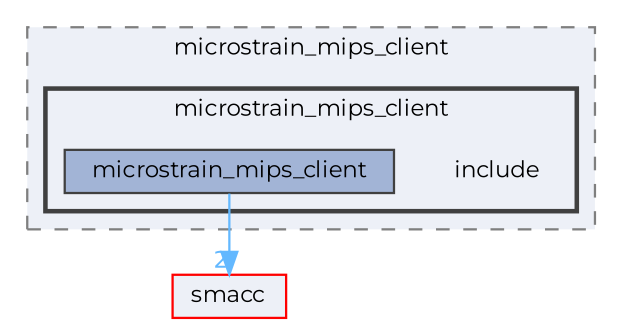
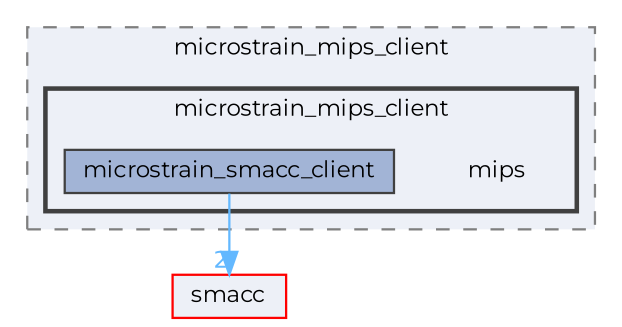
node "microstrain_mips_client": label "microstrain_mips_client" -> "microstrain_smacc_client"
node "include": label "include" -> "mips"
